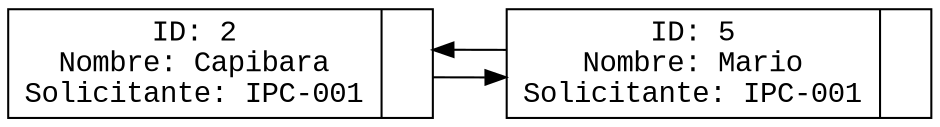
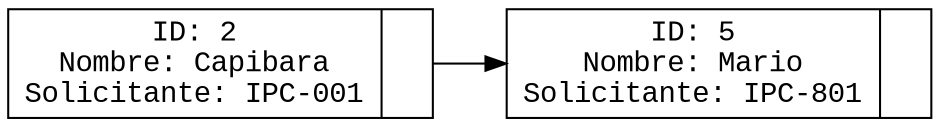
edge "ID: 5" -> "ID: 2": removed
node "ID: 5": text "Solicitante: IPC-001" -> "Solicitante: IPC-801"
